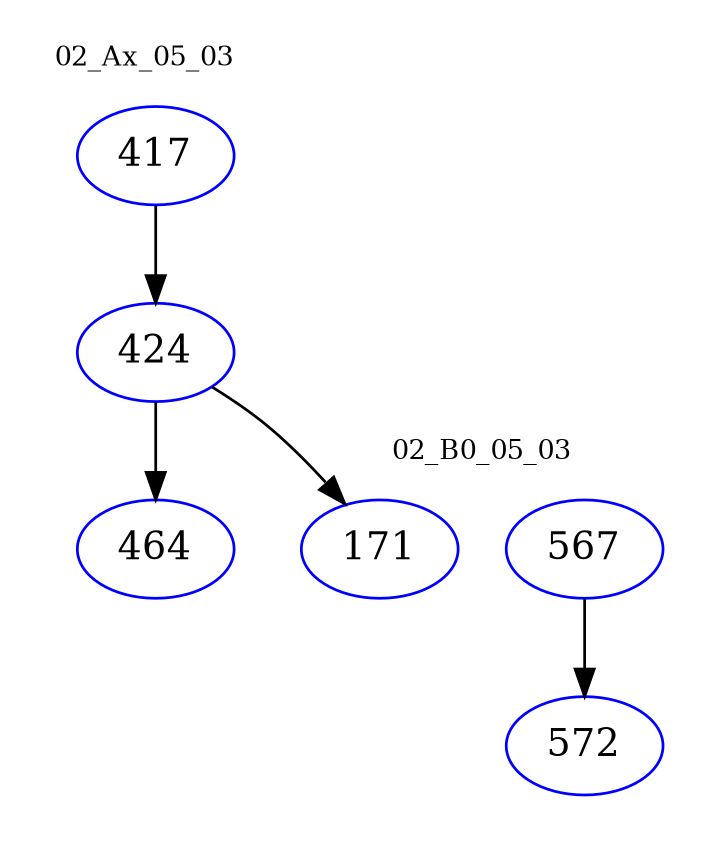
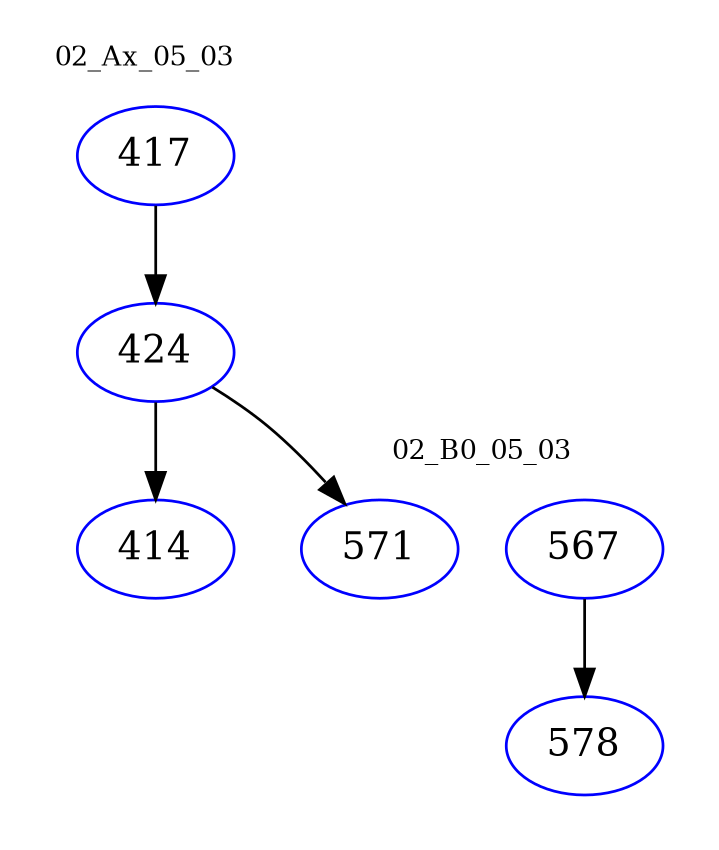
node "464": label "464" -> "414"
node "171": label "171" -> "571"
node "572": label "572" -> "578"
